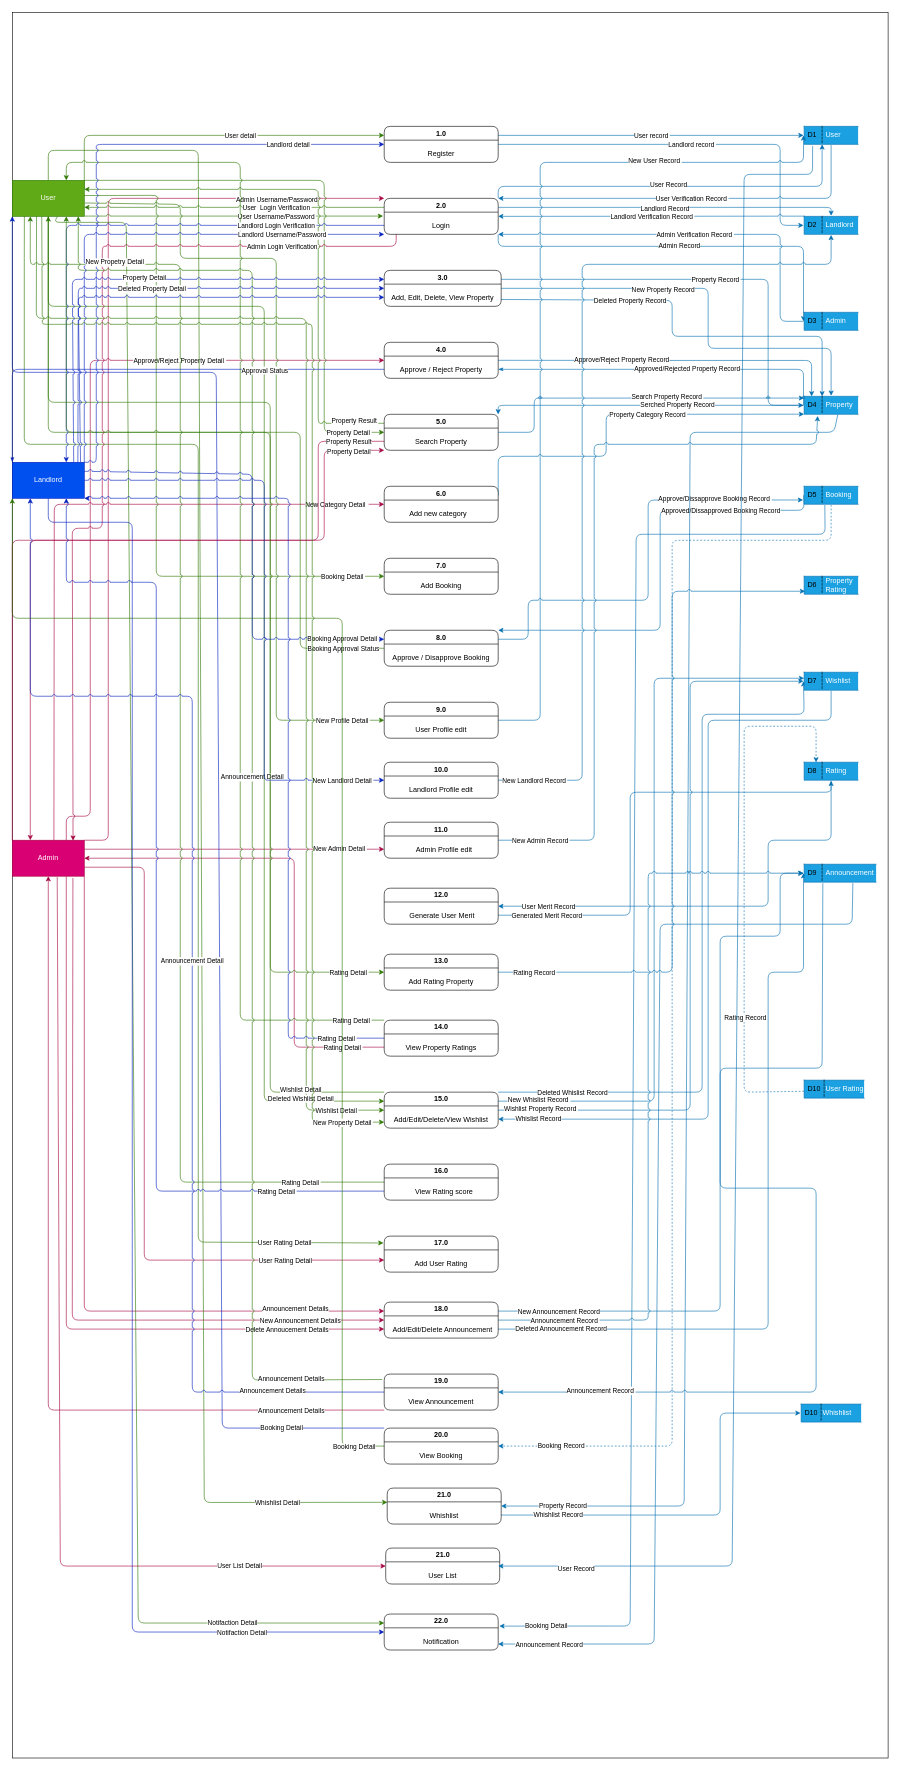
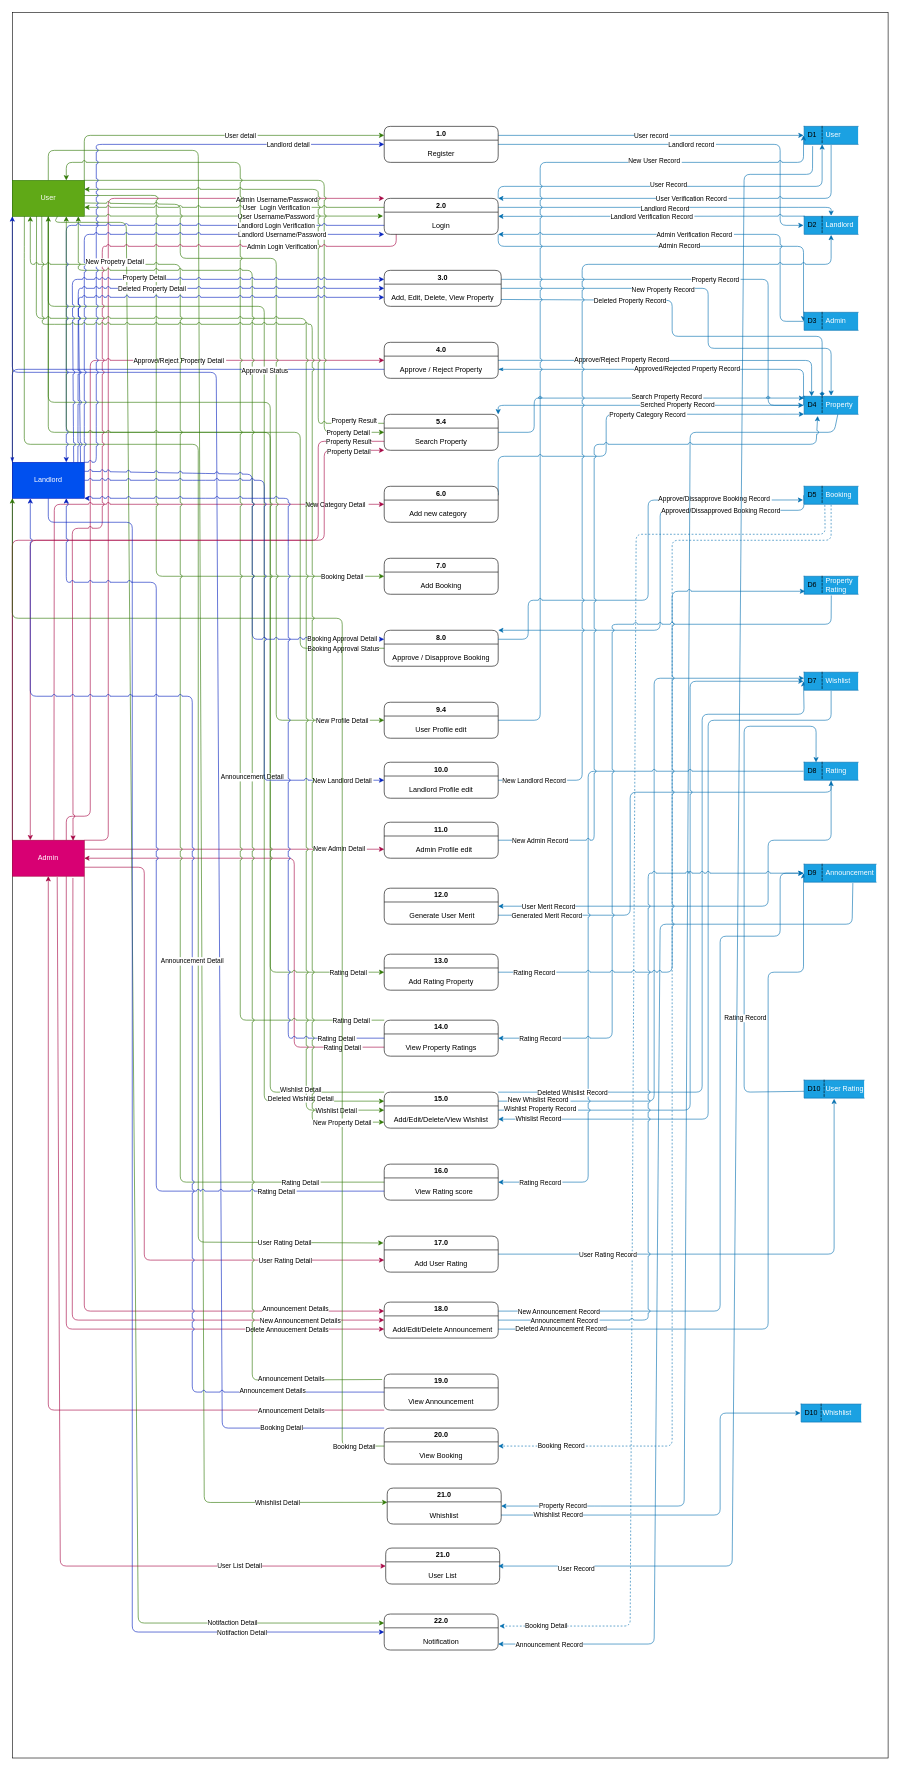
edge "Add, Edit, Delete, View Property" -> "Property": arrowhead classic -> diamond
node "5.0": label "5.0" -> "5.4"
edge "Booking" -> "22.0": style solid -> dashed
node "9.0": label "9.0" -> "9.4"
edge "User Rating" -> "Rating": style dashed -> solid
edge "Announcement" -> "19.0": removed, label "Announcement Record"
edge "Property Rating" -> "14.0": added, label "Rating Record"
edge "Rating" -> "16.0": added, label "Rating Record"
edge "17.0" -> "User Rating": added, label "User Rating Record"
